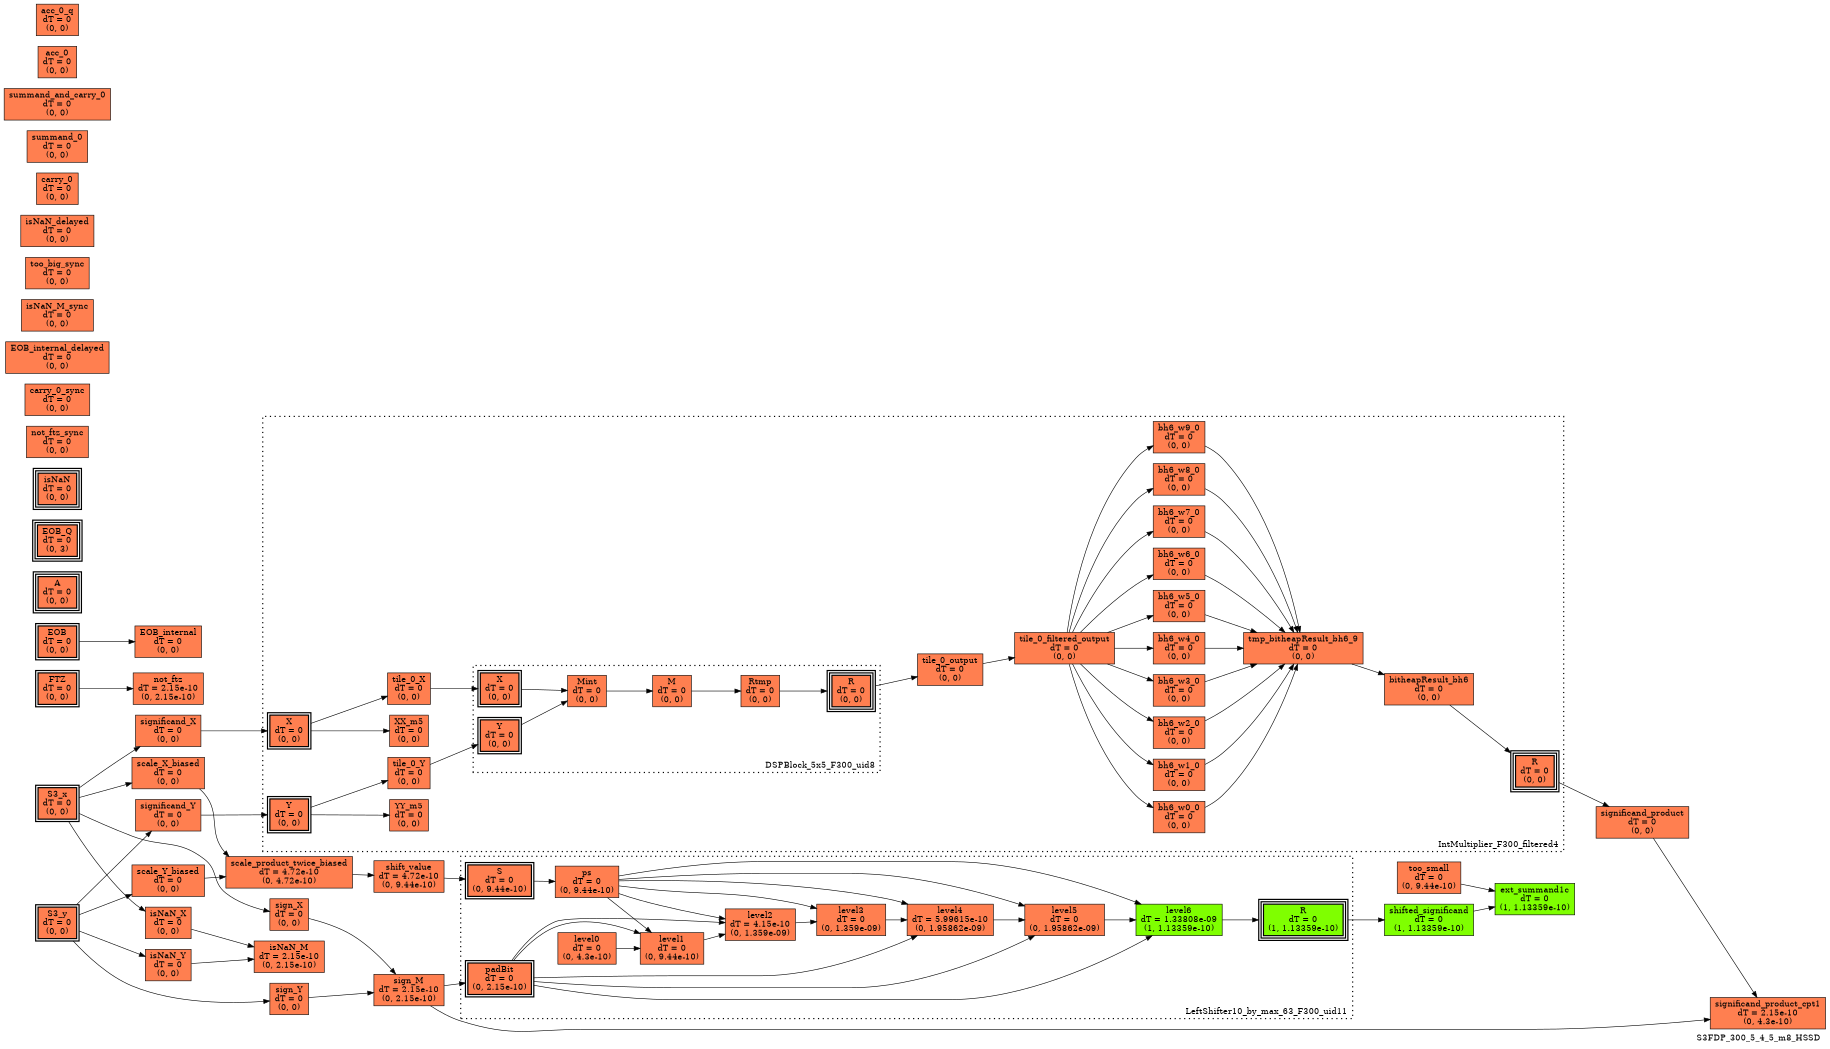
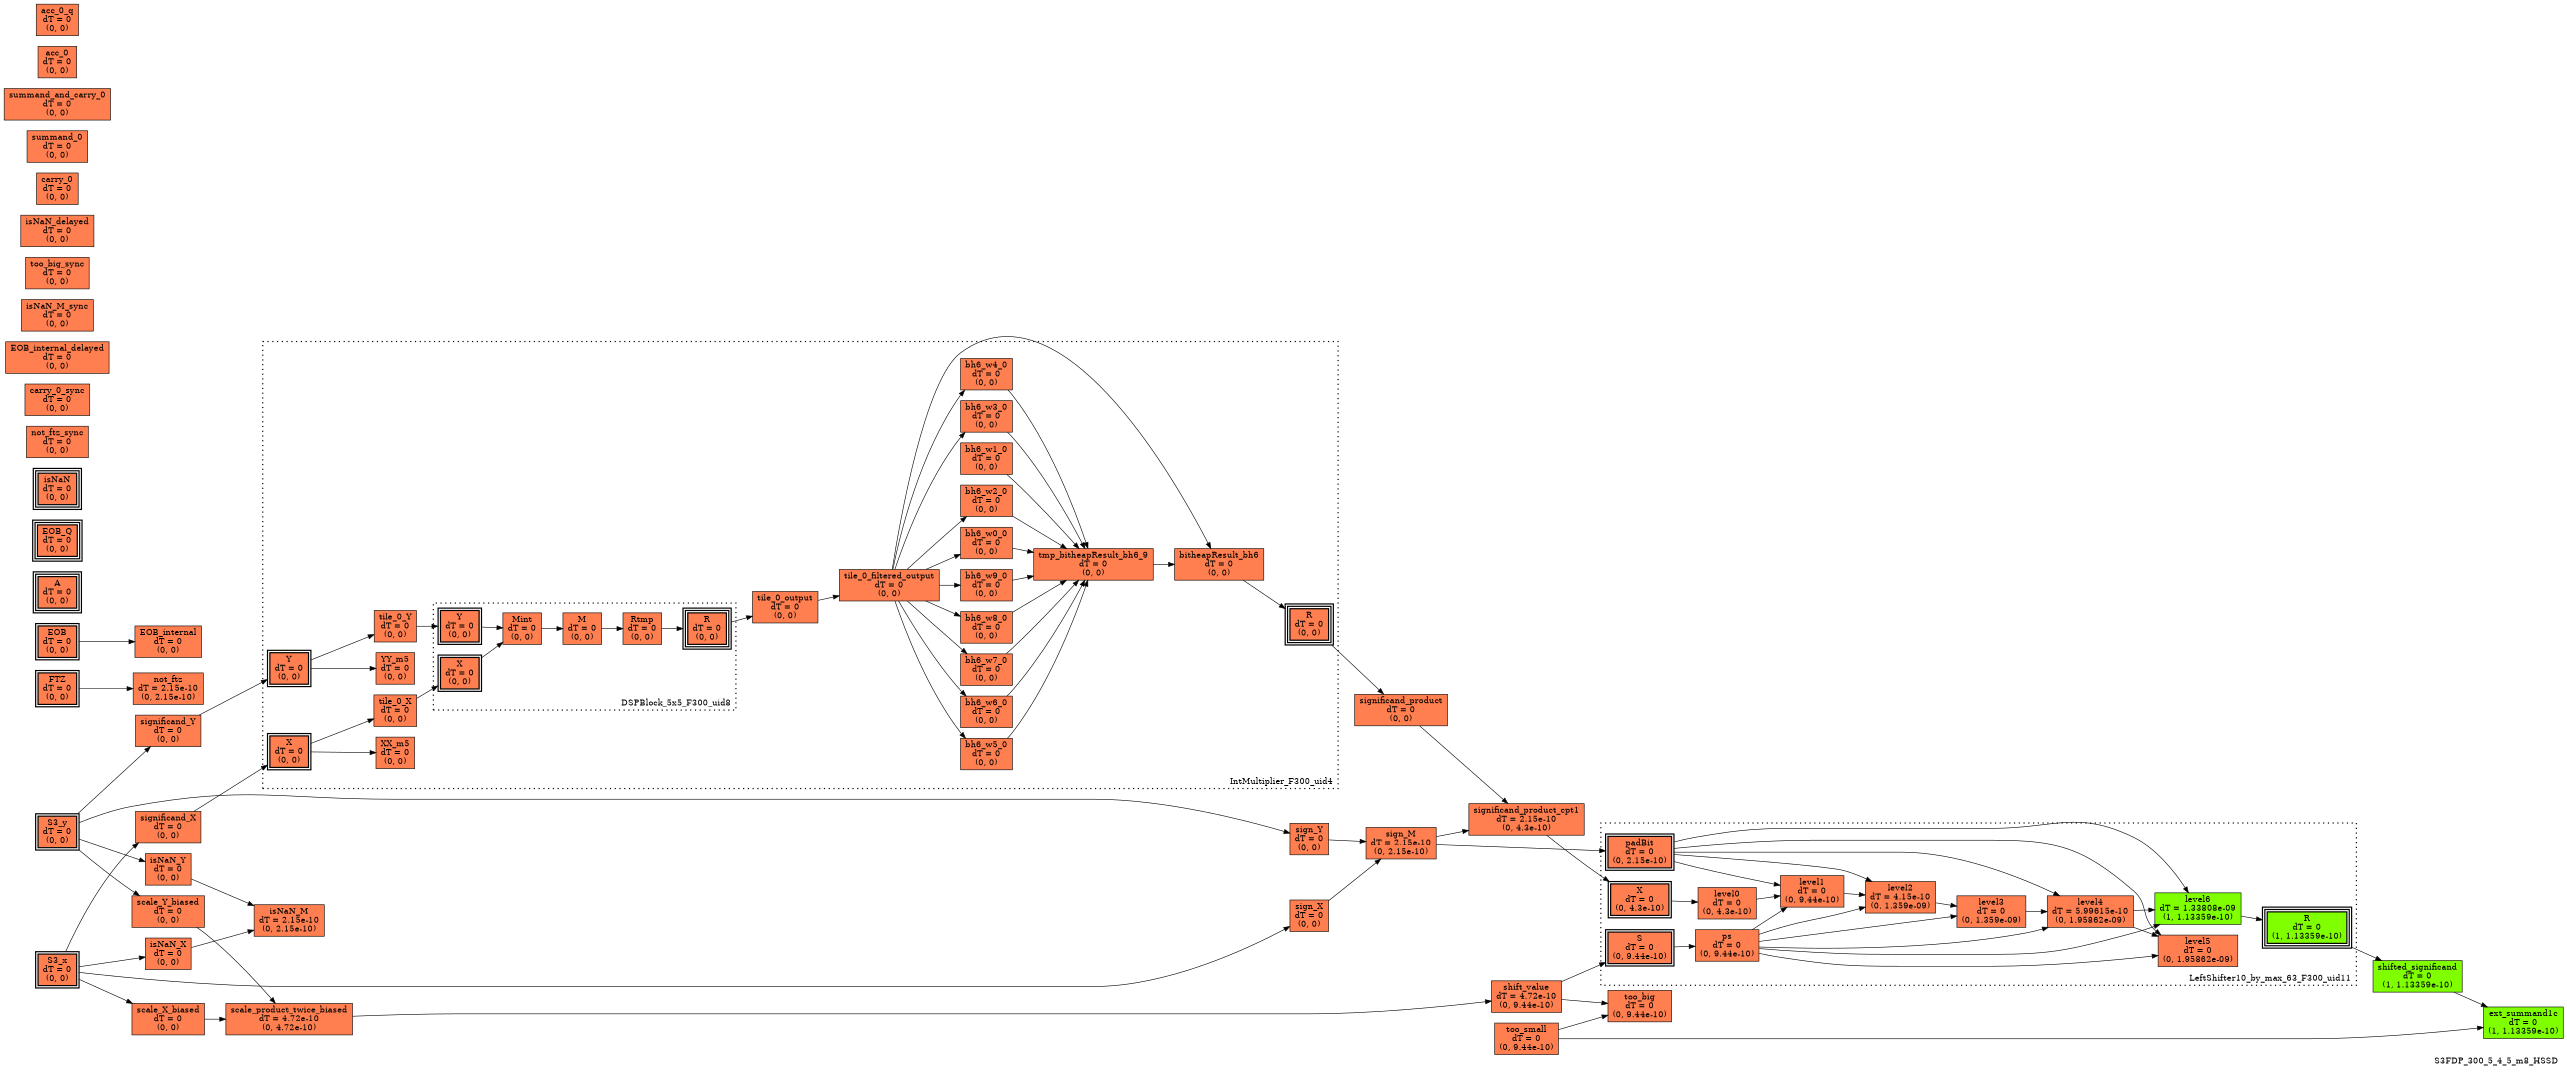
node "EOB_Q dT = 0 (0, 3)": label "EOB_Q dT = 0 (0, 3)" -> "EOB_Q dT = 0 (0, 0)"
edge "tile_0_filtered_output dT = 0 (0, 0)" -> "bh6_w1_0 dT = 0 (0, 0)": now "tile_0_filtered_output dT = 0 (0, 0)" -> "bitheapResult_bh6 dT = 0 (0, 0)"
cluster "IntMultiplier_F300_filtered4": label "IntMultiplier_F300_filtered4" -> "IntMultiplier_F300_uid4"
node "X dT = 0 (0, 4.3e-10)": added
edge "level5 dT = 0 (0, 1.95862e-09)" -> "level6 dT = 1.33808e-09 (1, 1.13359e-10)": now "level4 dT = 5.99615e-10 (0, 1.95862e-09)" -> "level6 dT = 1.33808e-09 (1, 1.13359e-10)"
node "too_big dT = 0 (0, 9.44e-10)": added
